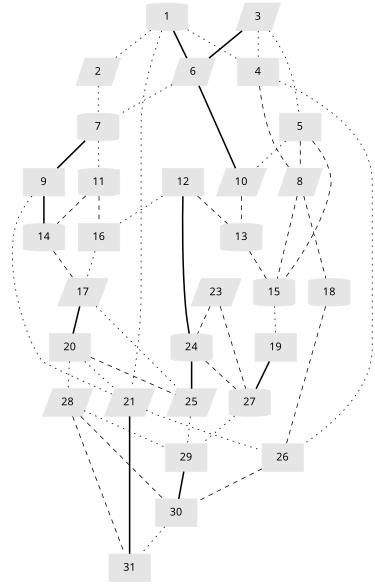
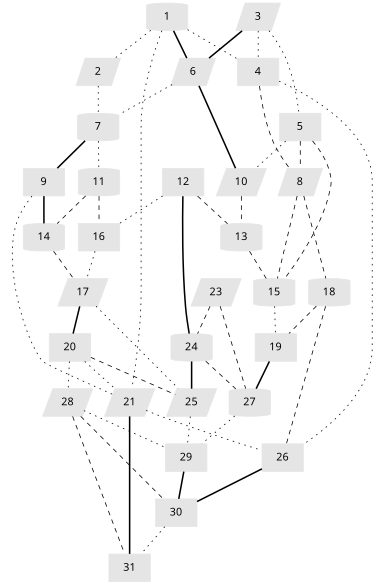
edge "18" -- "19": added
edge "26" -- "30": style dashed -> bold
